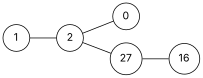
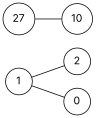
edge "0" -- "2": now "0" -- "1"
edge "2" -- "27": removed
node "16": label "16" -> "10"
